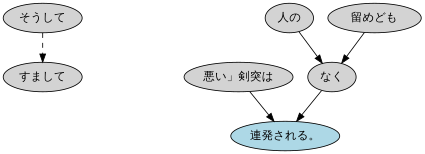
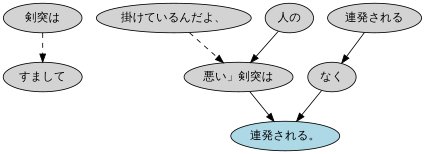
node "そうして": label "そうして" -> "剣突は"
node "掛けているんだよ、": added
node "留めども": label "留めども" -> "連発される"
edge "人の" -> "なく": now "人の" -> "悪い」剣突は"
